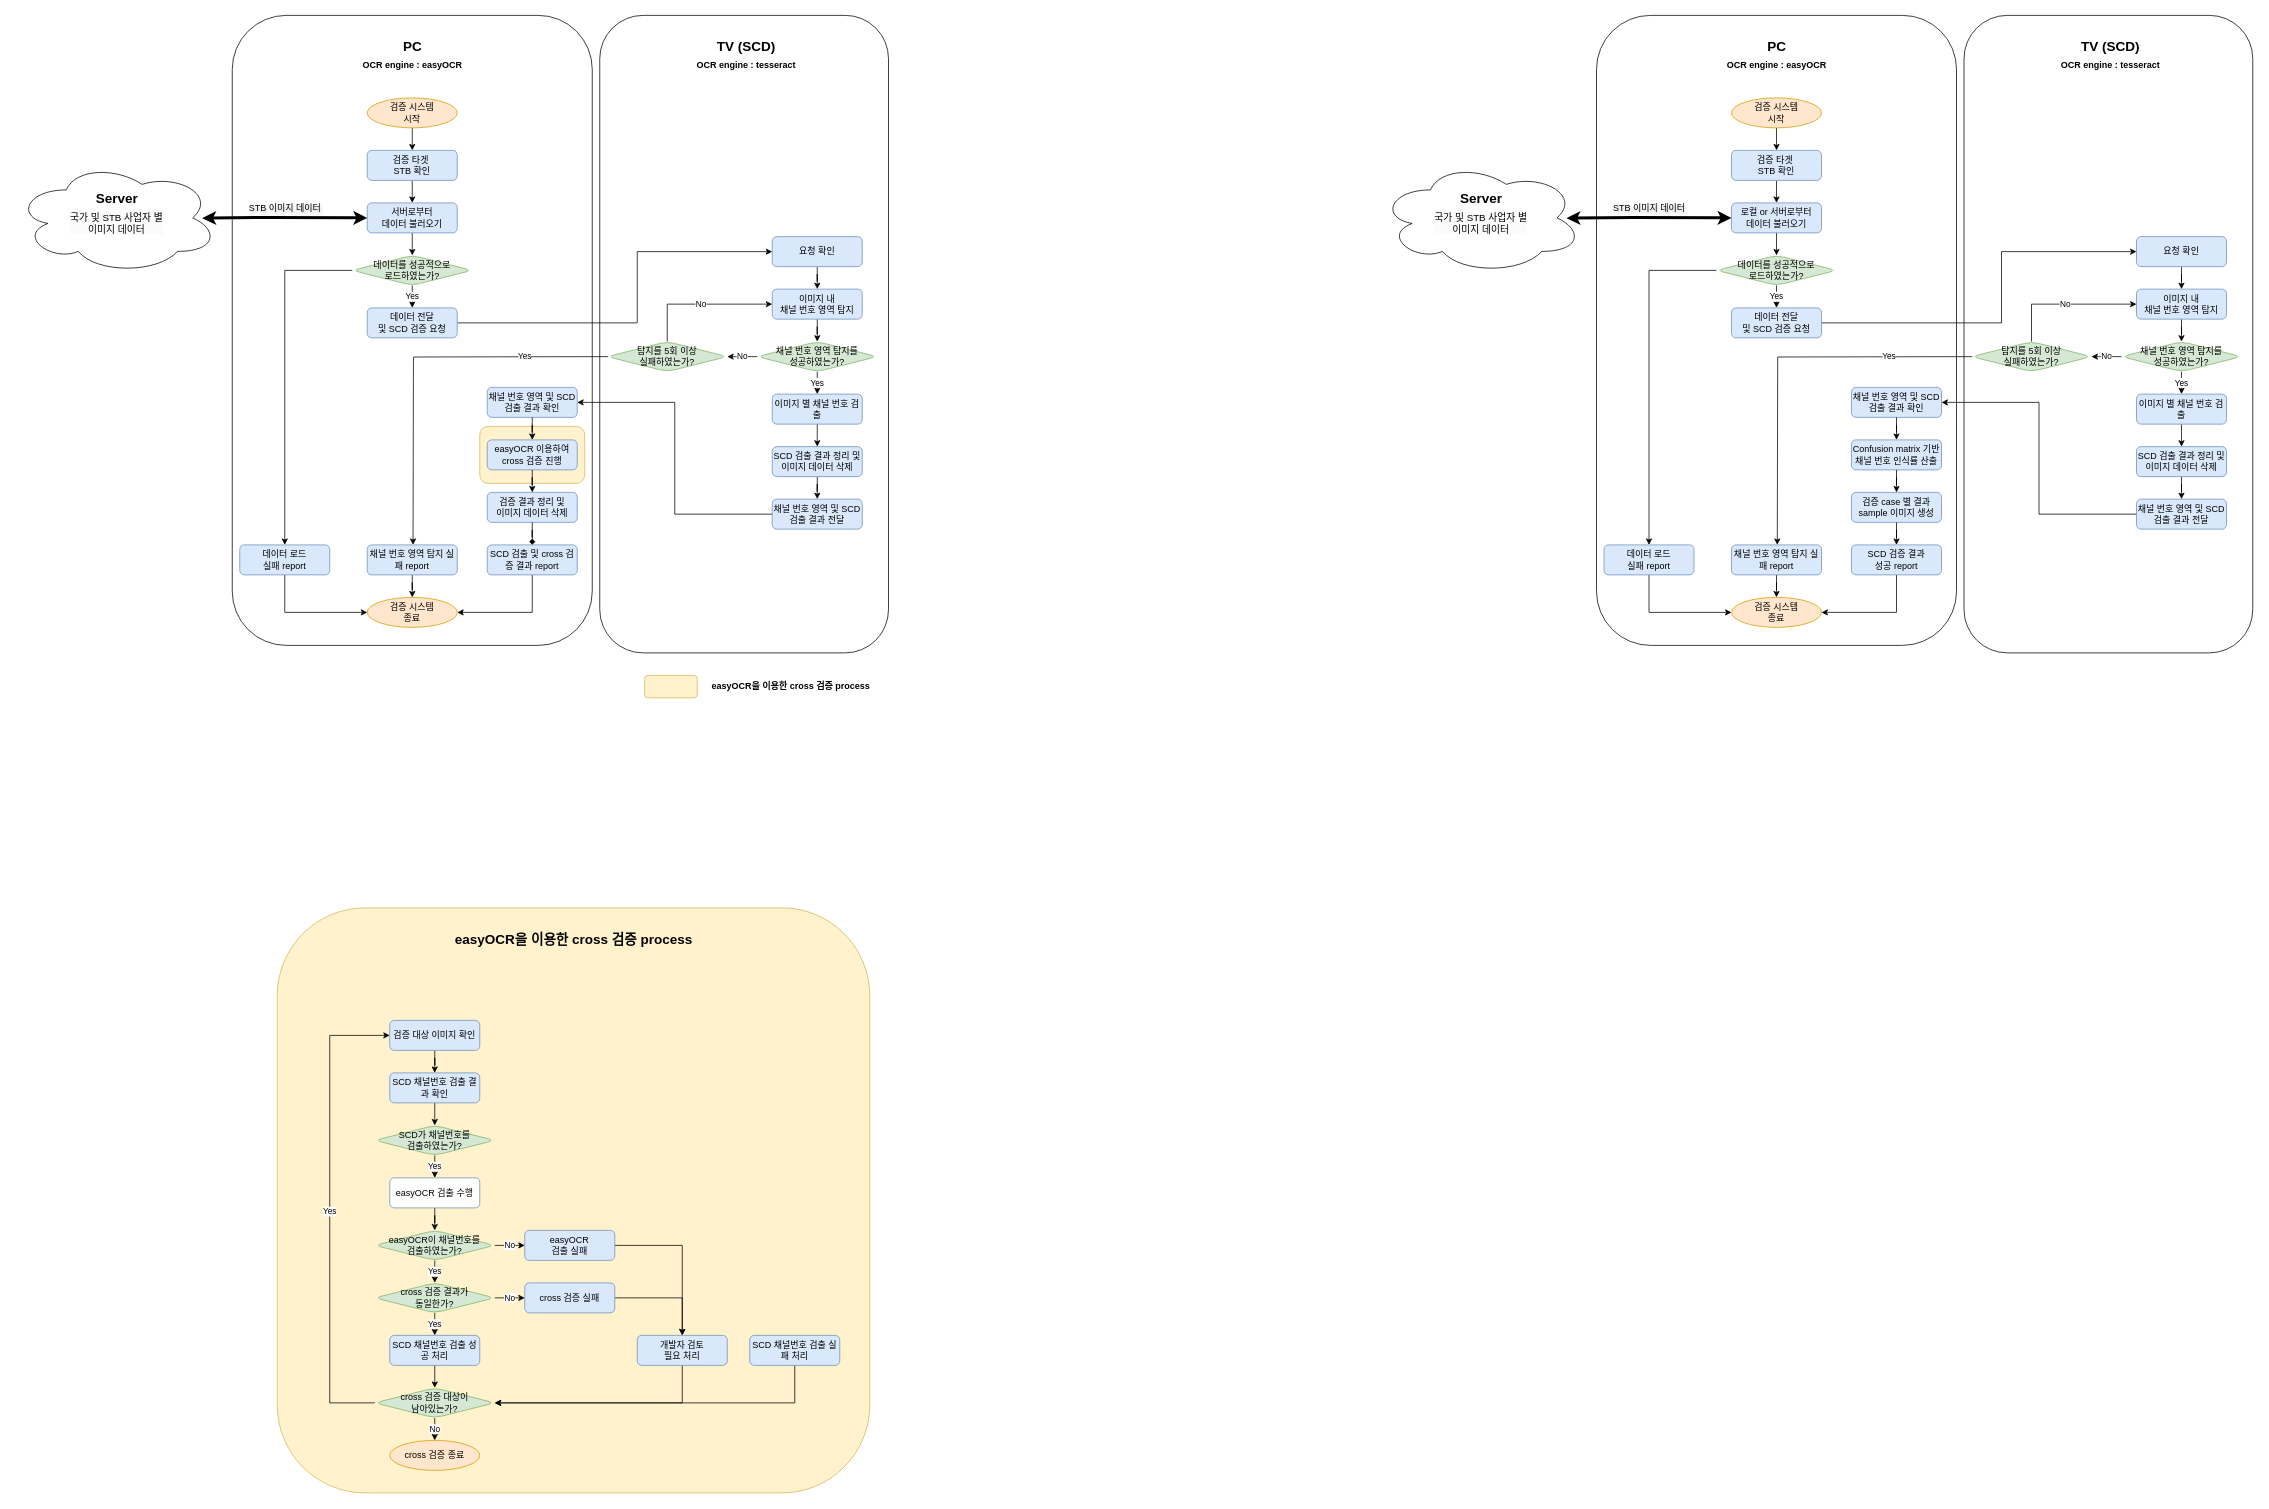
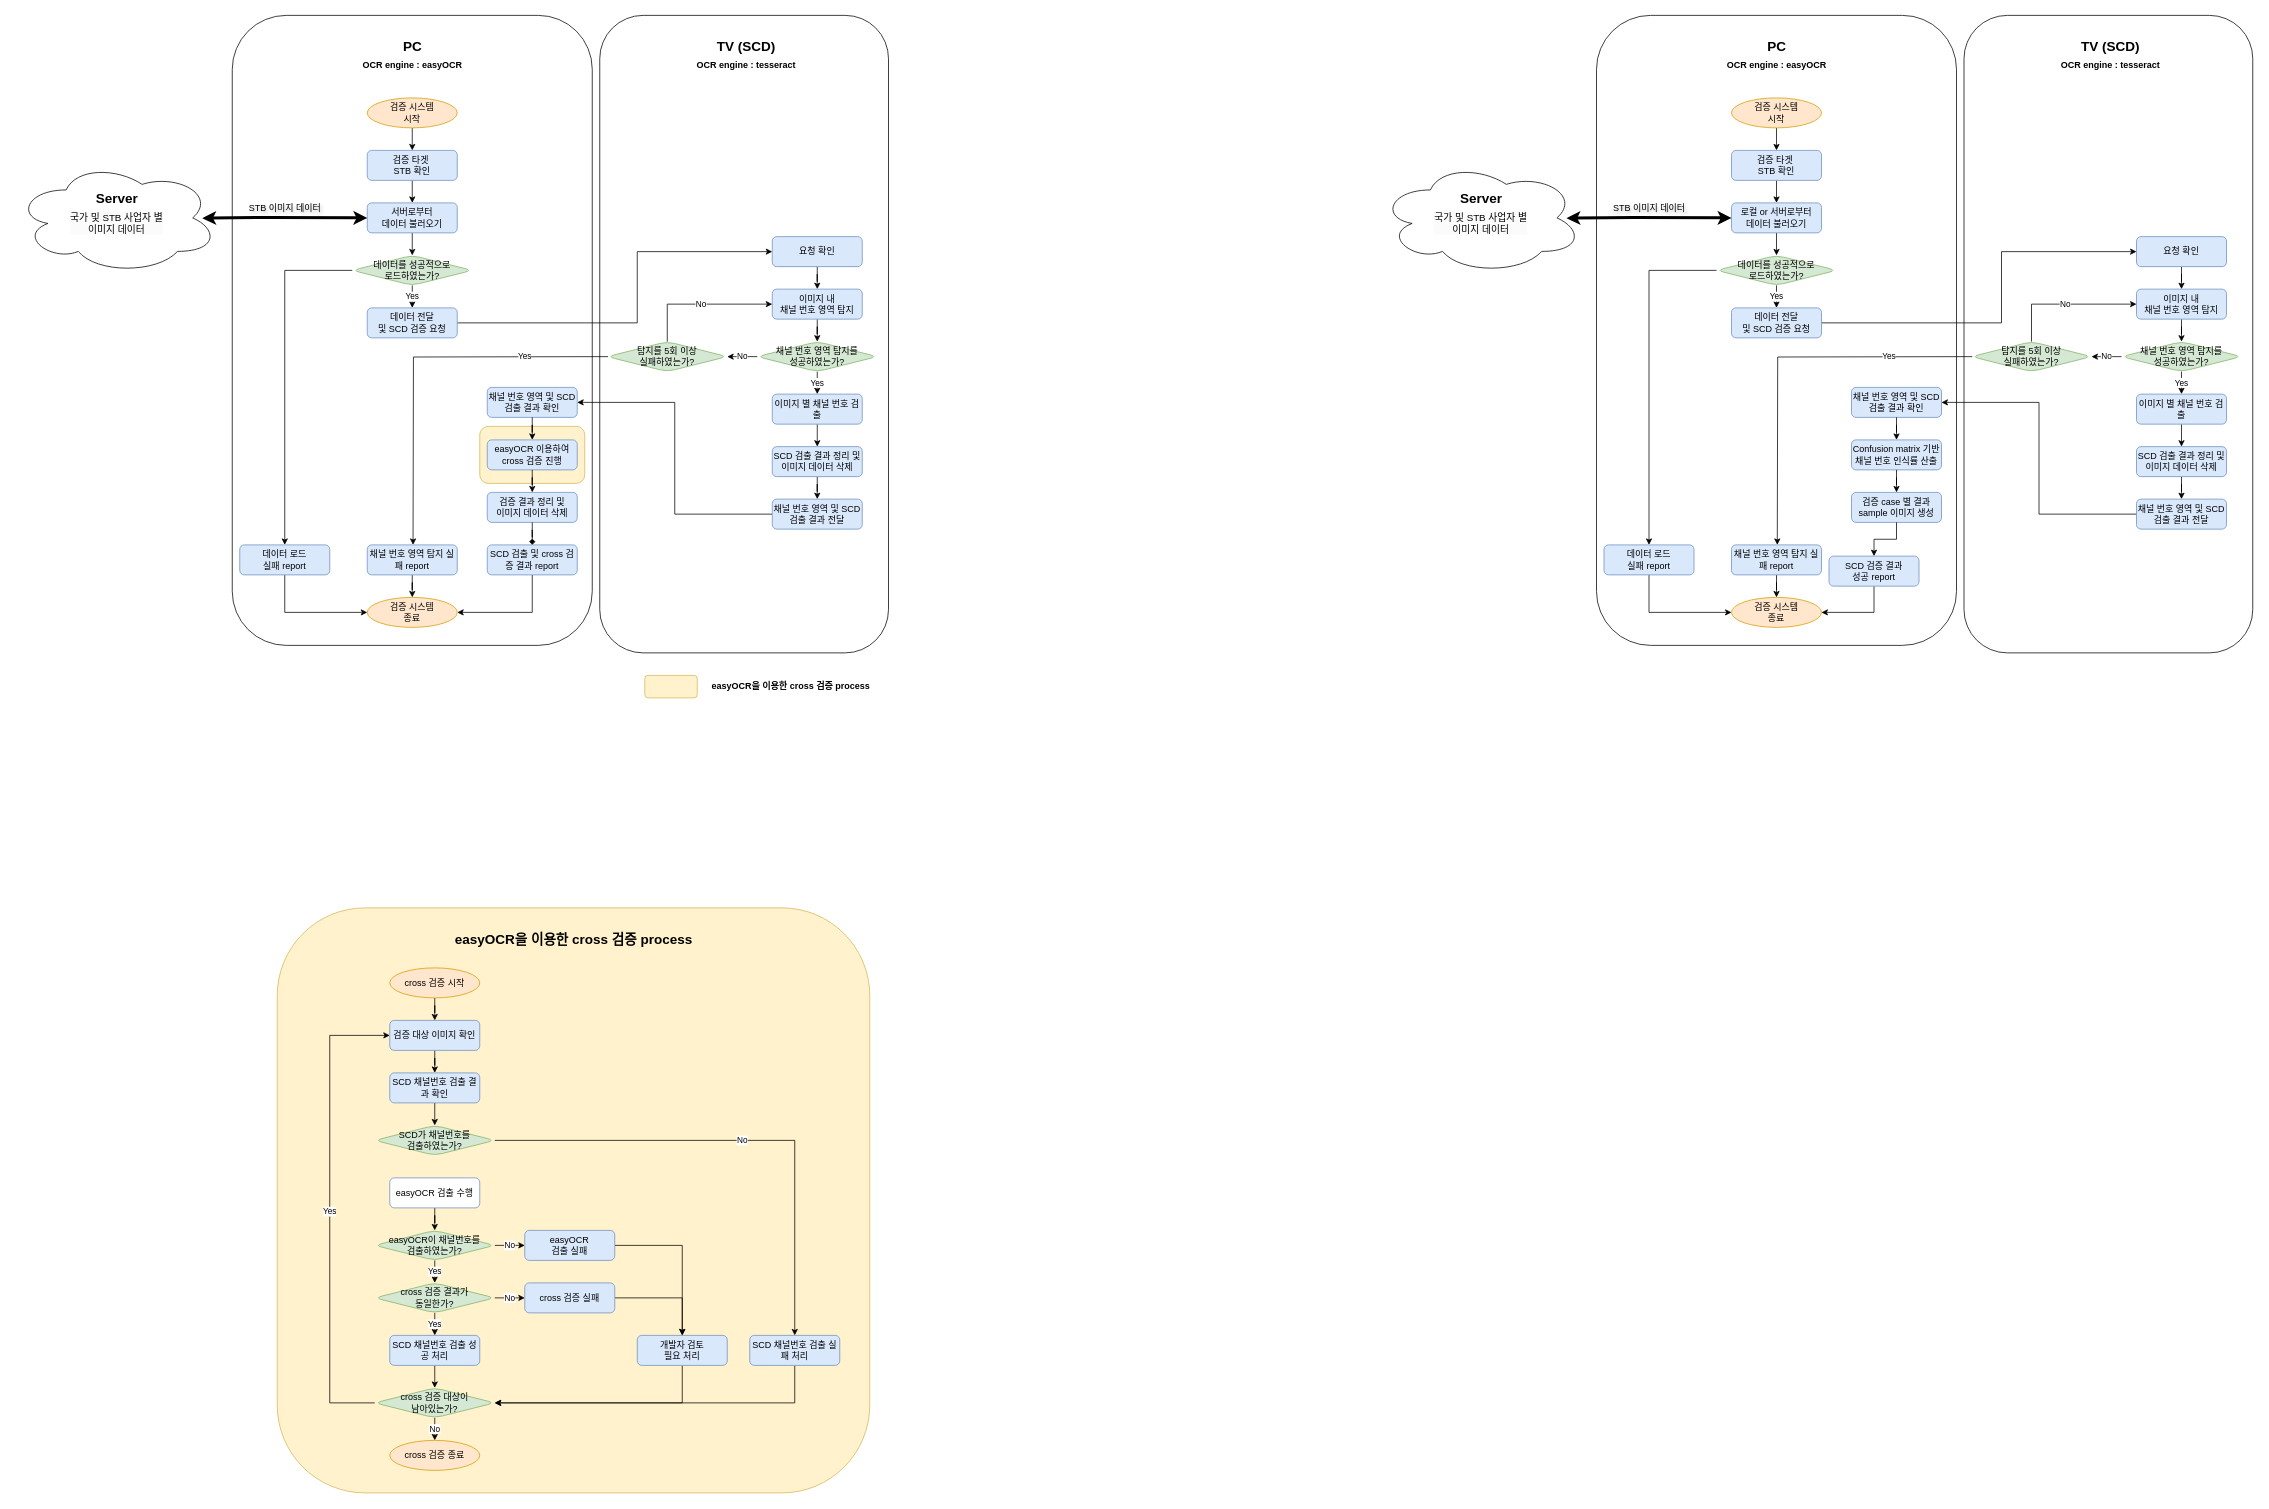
node "SCD 검증 결과 성공 report": moved (1896, 560) -> (1874, 571)
node "cross 검증 시작": added
edge "cross 검증 시작" -> "검증 대상 이미지 확인": added
edge "SCD가 채널번호를 검출하였는가?" -> "SCD 채널번호 검출 실패 처리": added, label "No"
edge "SCD가 채널번호를 검출하였는가?" -> "easyOCR 검출 수행": removed, label "Yes"
